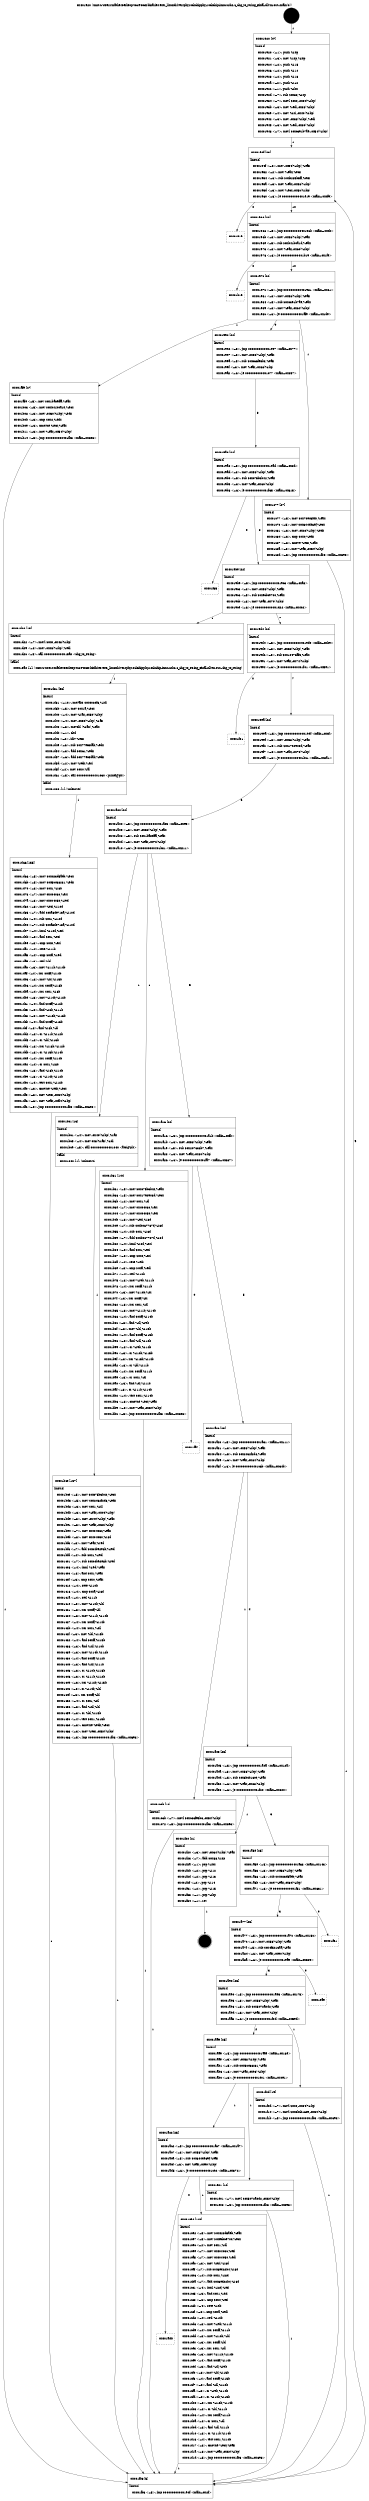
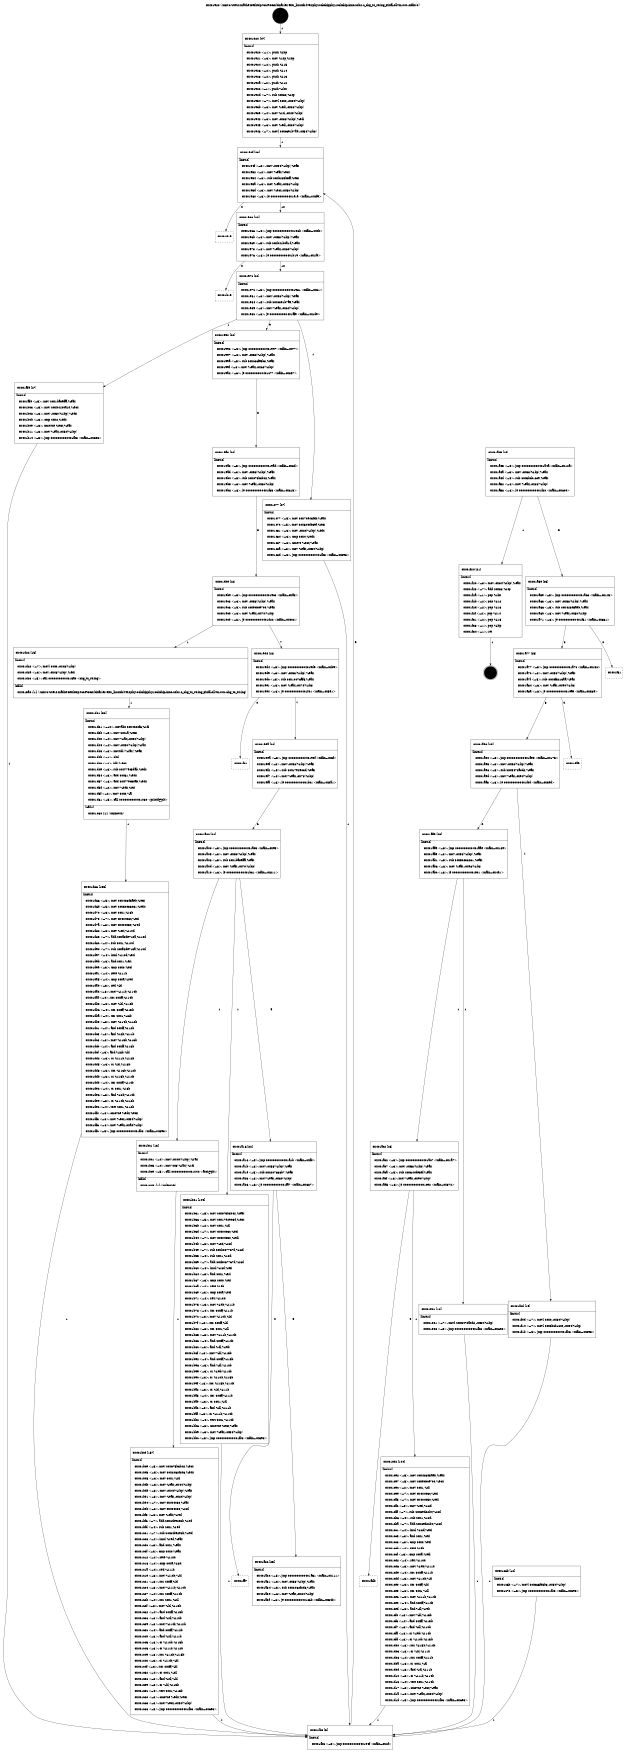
node "0x401f35": removed
edge "0x401a2c [25]" -> "0x401a45 [25]": removed, label "4"
edge "0x401a2c [25]" -> "0x401c6b [12]": removed, label "1"
